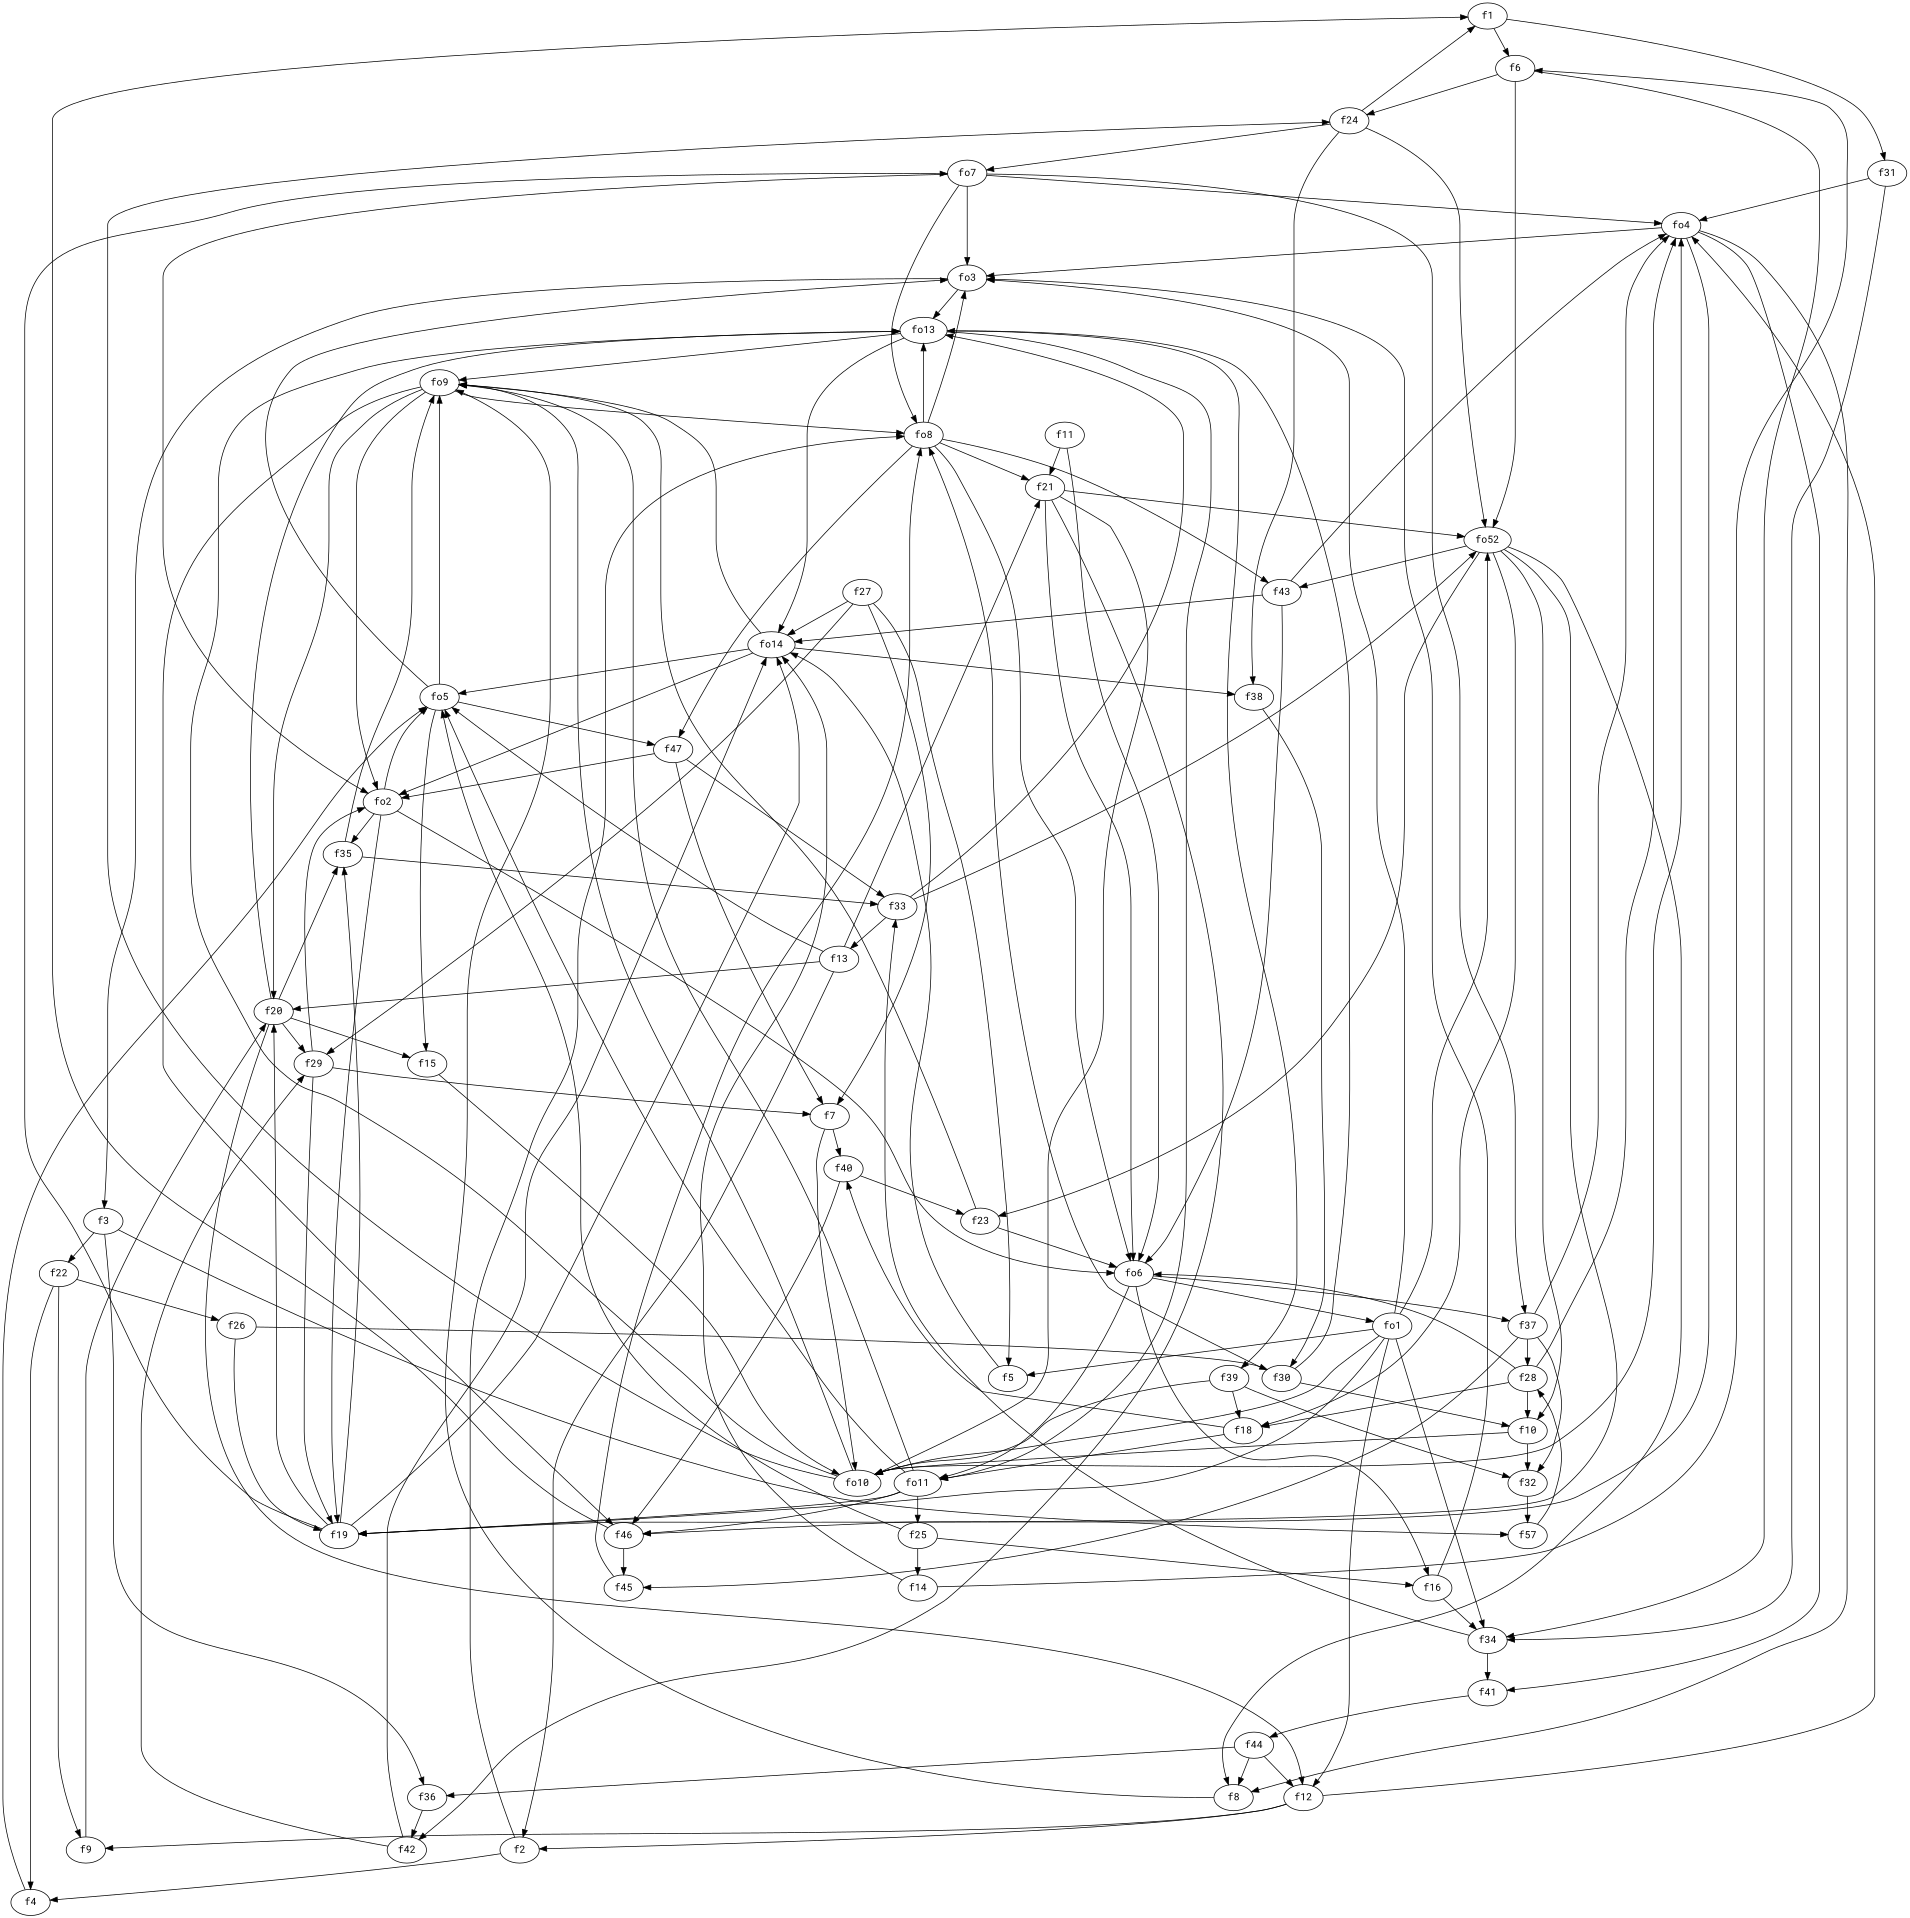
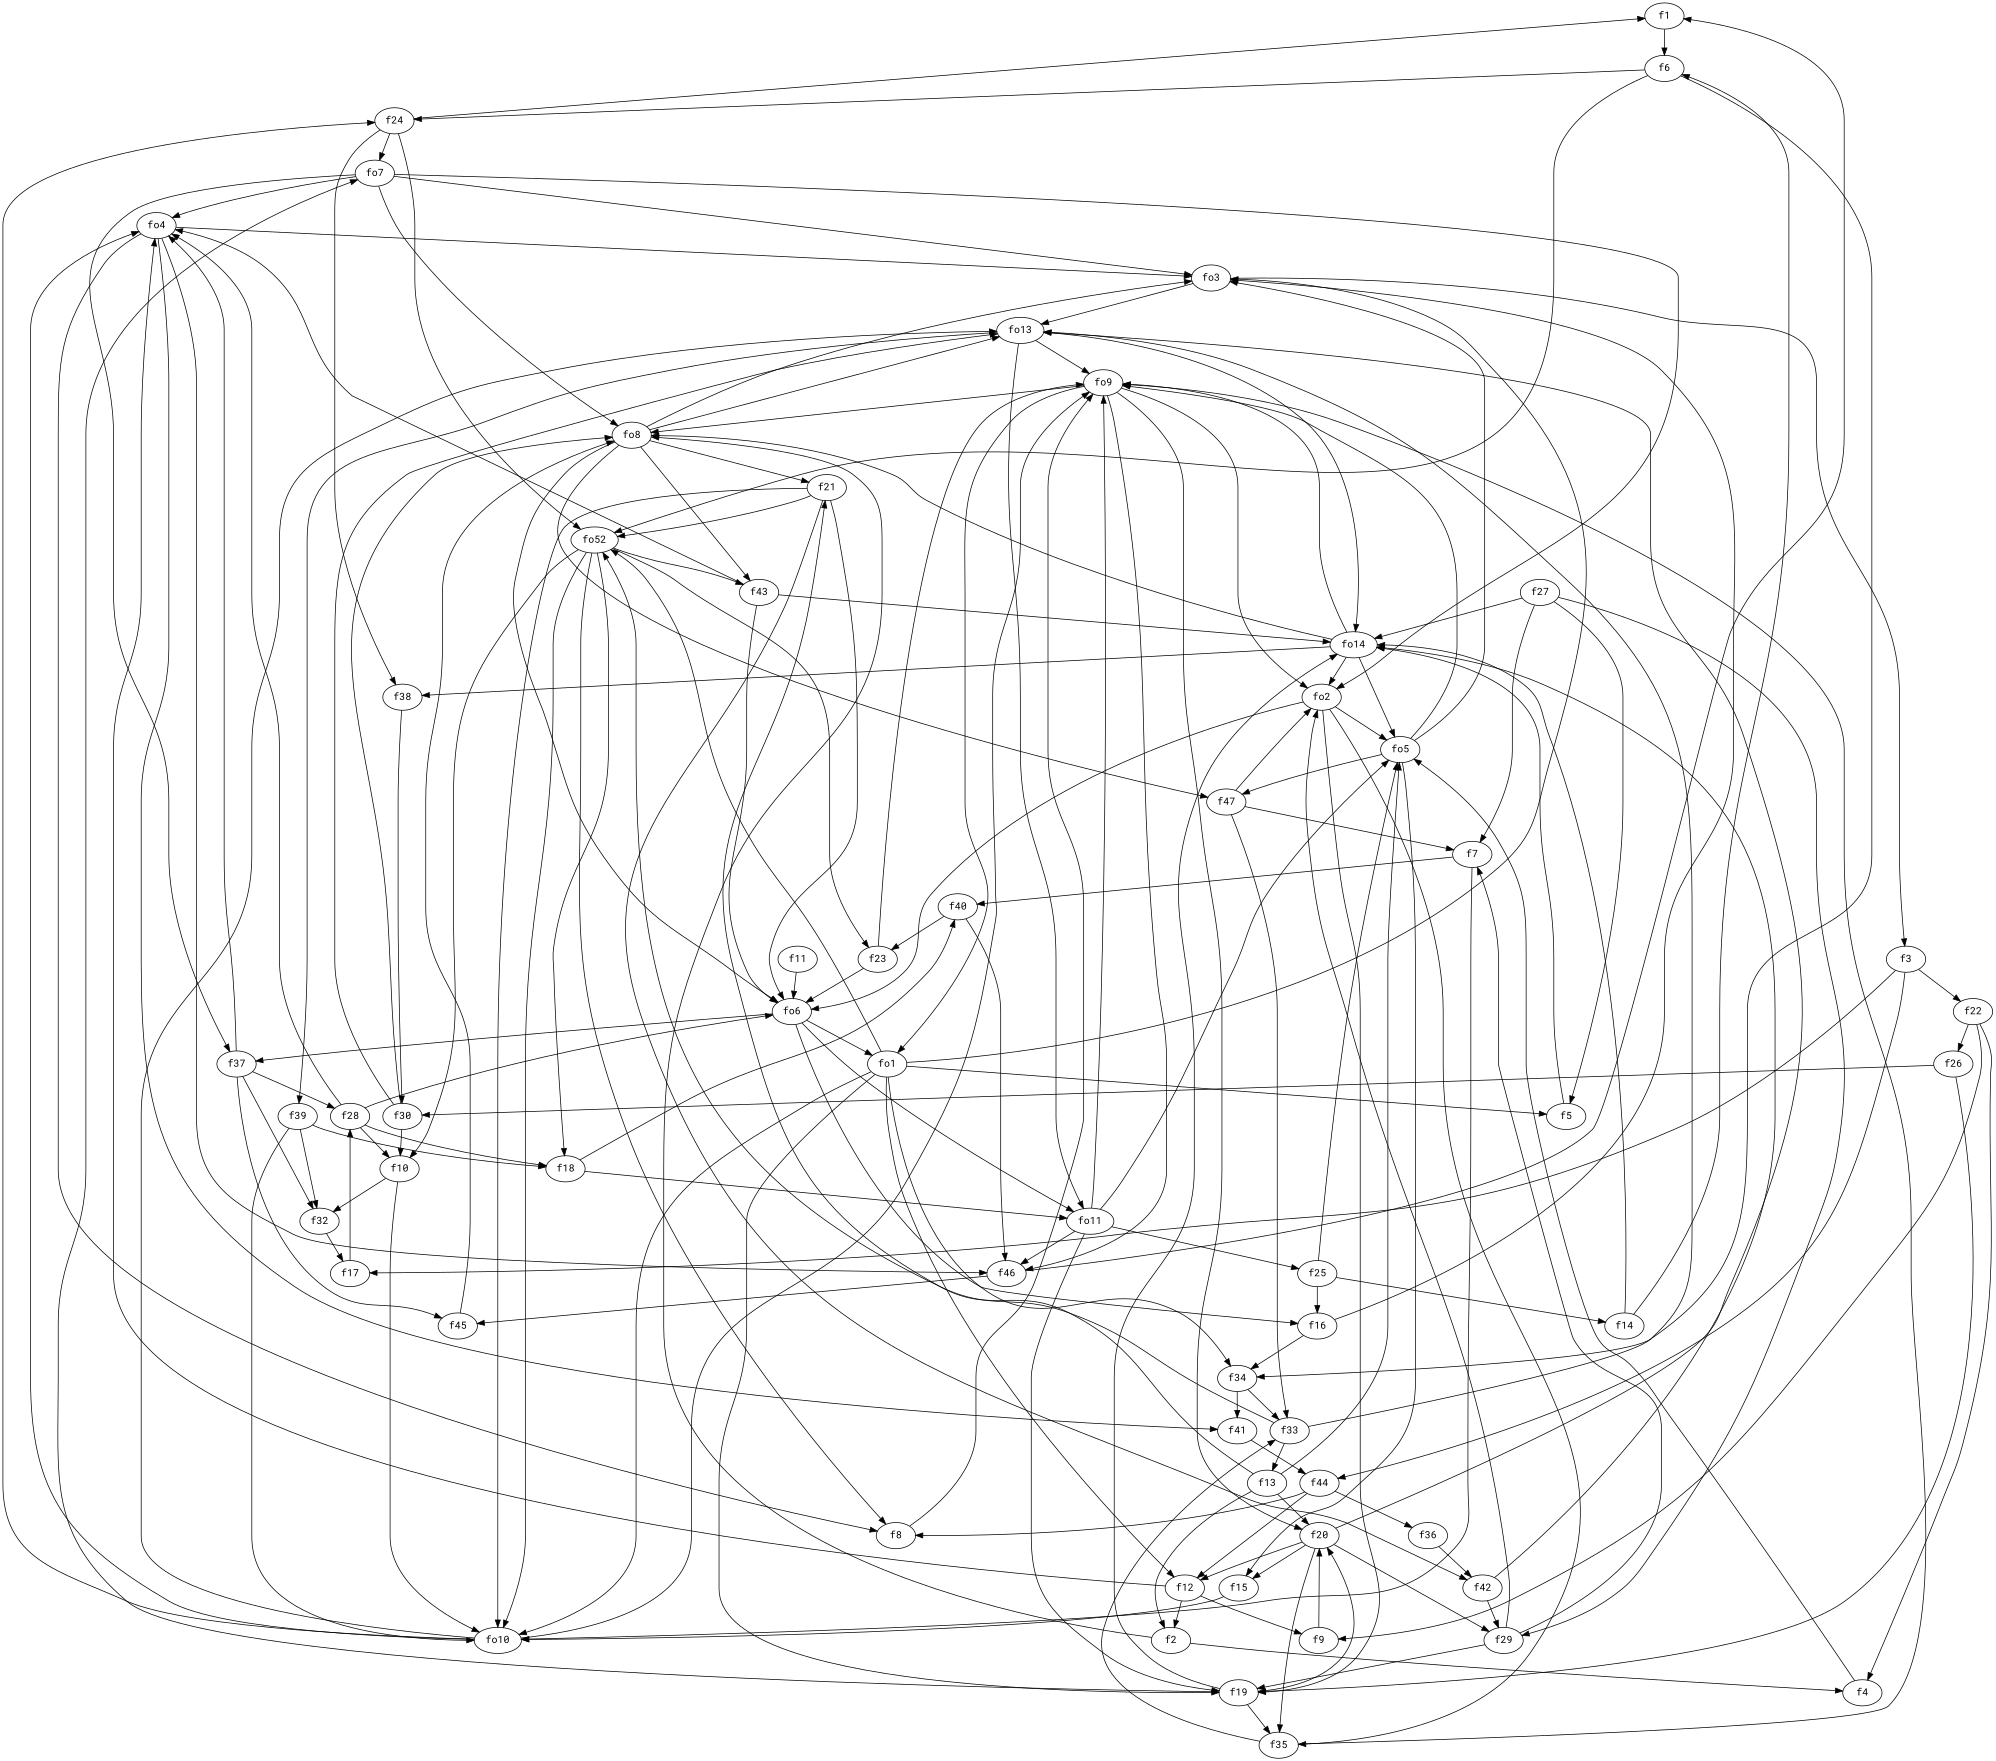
node "f31": removed
edge "f11" -> "f21": removed
edge "fo14" -> "fo8": added
edge "fo9" -> "fo1": added
edge "fo52" -> "f19": now "fo52" -> "fo10"
node "f57": label "f57" -> "f17"
edge "f3" -> "f36": now "f3" -> "f44"
